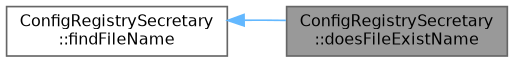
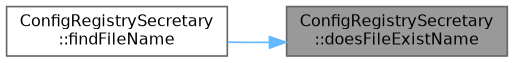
edge "ConfigRegistrySecretary ::doesFileExistName" -> "ConfigRegistrySecretary ::findFileName": reversed
